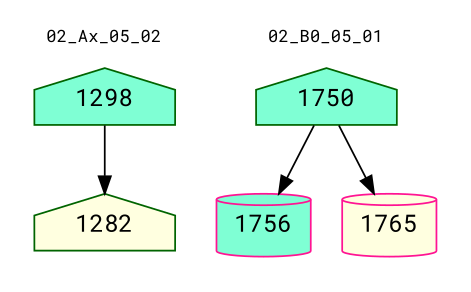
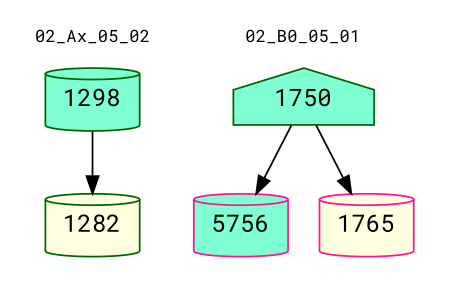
node "1298": shape house -> cylinder
node "1282": shape house -> cylinder
node "1756": label "1756" -> "5756"
